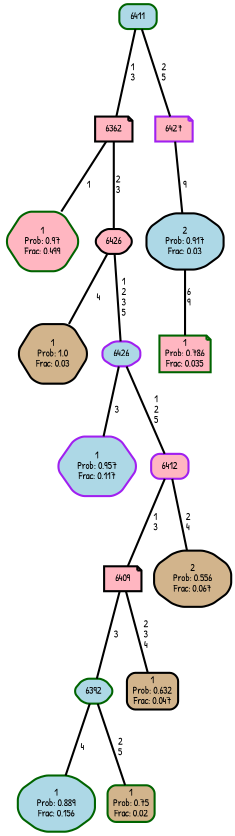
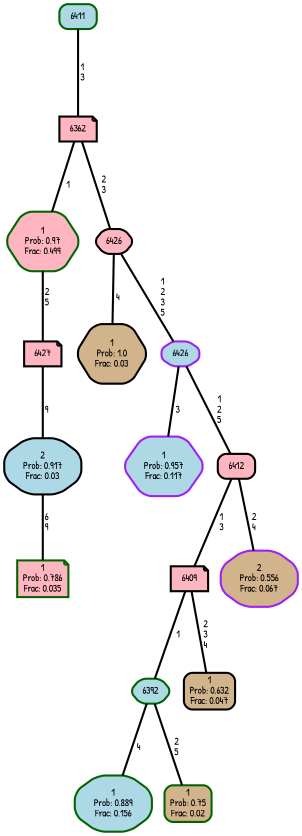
edge "6411" -- "6427": now "1 Prob: 0.97 Frac: 0.499" -- "6427"
node "6427": color purple -> black
node "6412": color purple -> black
node "2 Prob: 0.556 Frac: 0.067": color black -> purple
edge "6409" -- "6392": label " 3" -> " 1"
